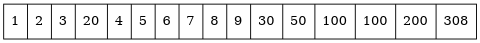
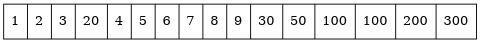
node "1": text "308" -> "300"
